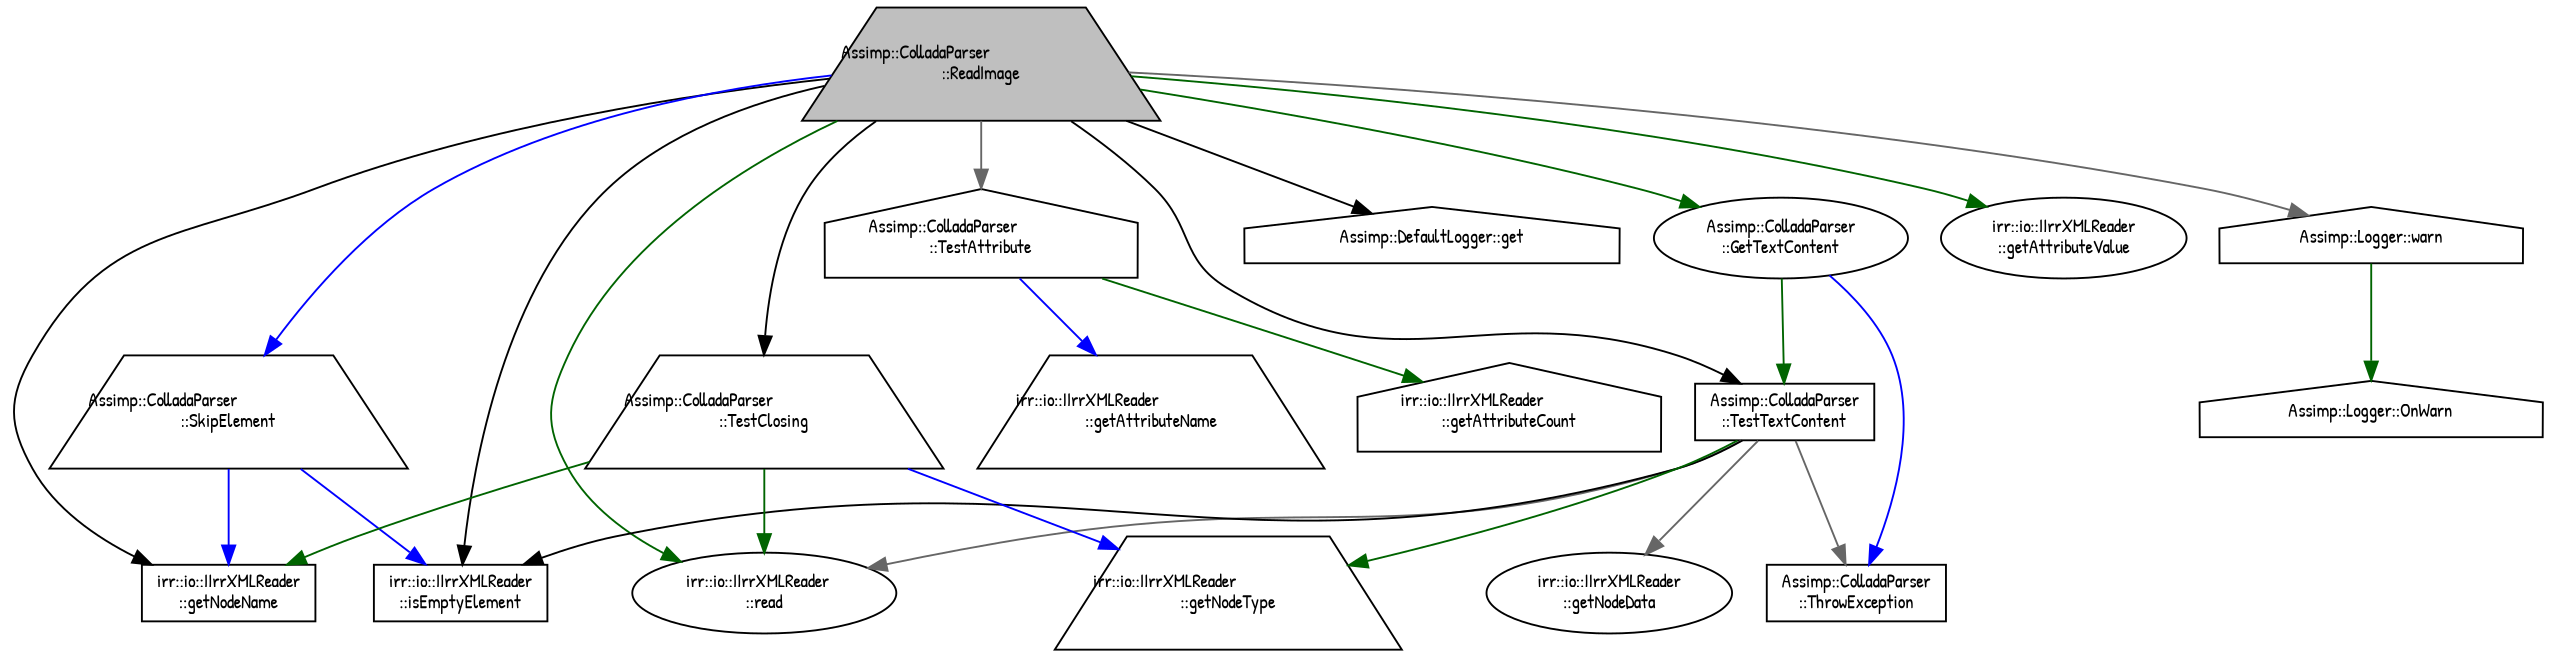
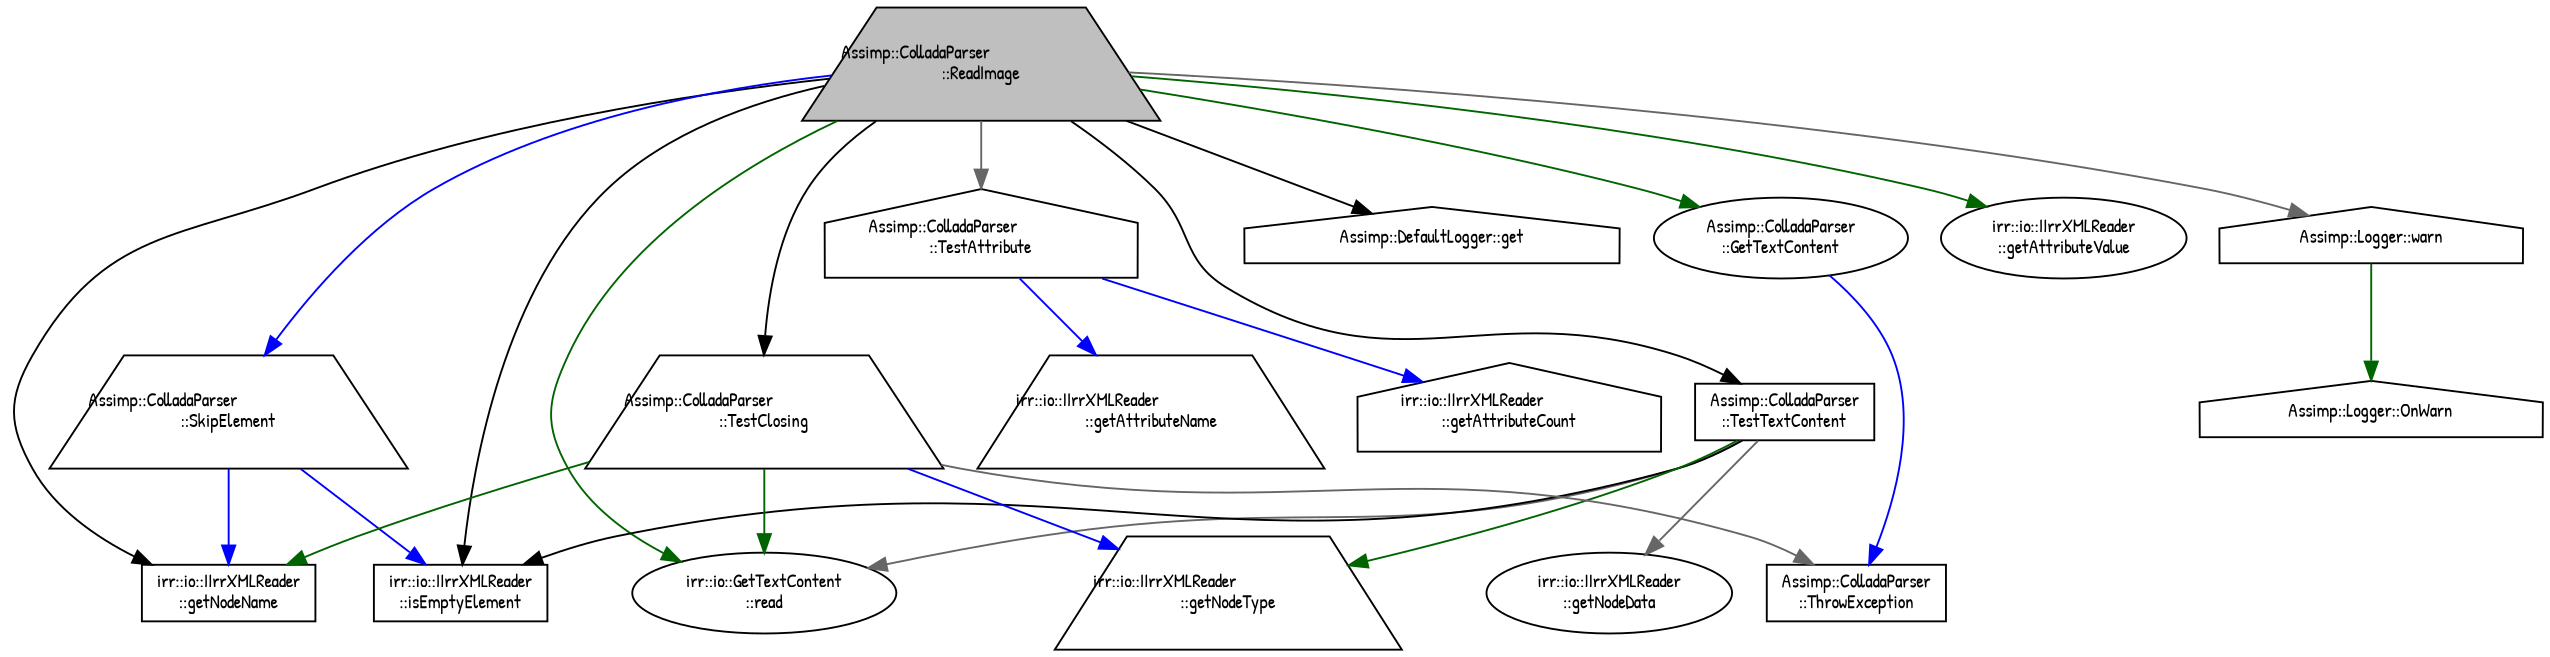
edge "Assimp::ColladaParser ::GetTextContent" -> "Assimp::ColladaParser ::TestTextContent": removed
edge "Assimp::ColladaParser ::TestAttribute" -> "irr::io::IIrrXMLReader ::getAttributeCount": color darkgreen -> blue
edge "Assimp::ColladaParser ::TestTextContent" -> "Assimp::ColladaParser ::ThrowException": now "Assimp::ColladaParser ::TestClosing" -> "Assimp::ColladaParser ::ThrowException"
node "irr::io::IIrrXMLReader ::read": label "irr::io::IIrrXMLReader ::read" -> "irr::io::GetTextContent ::read"
